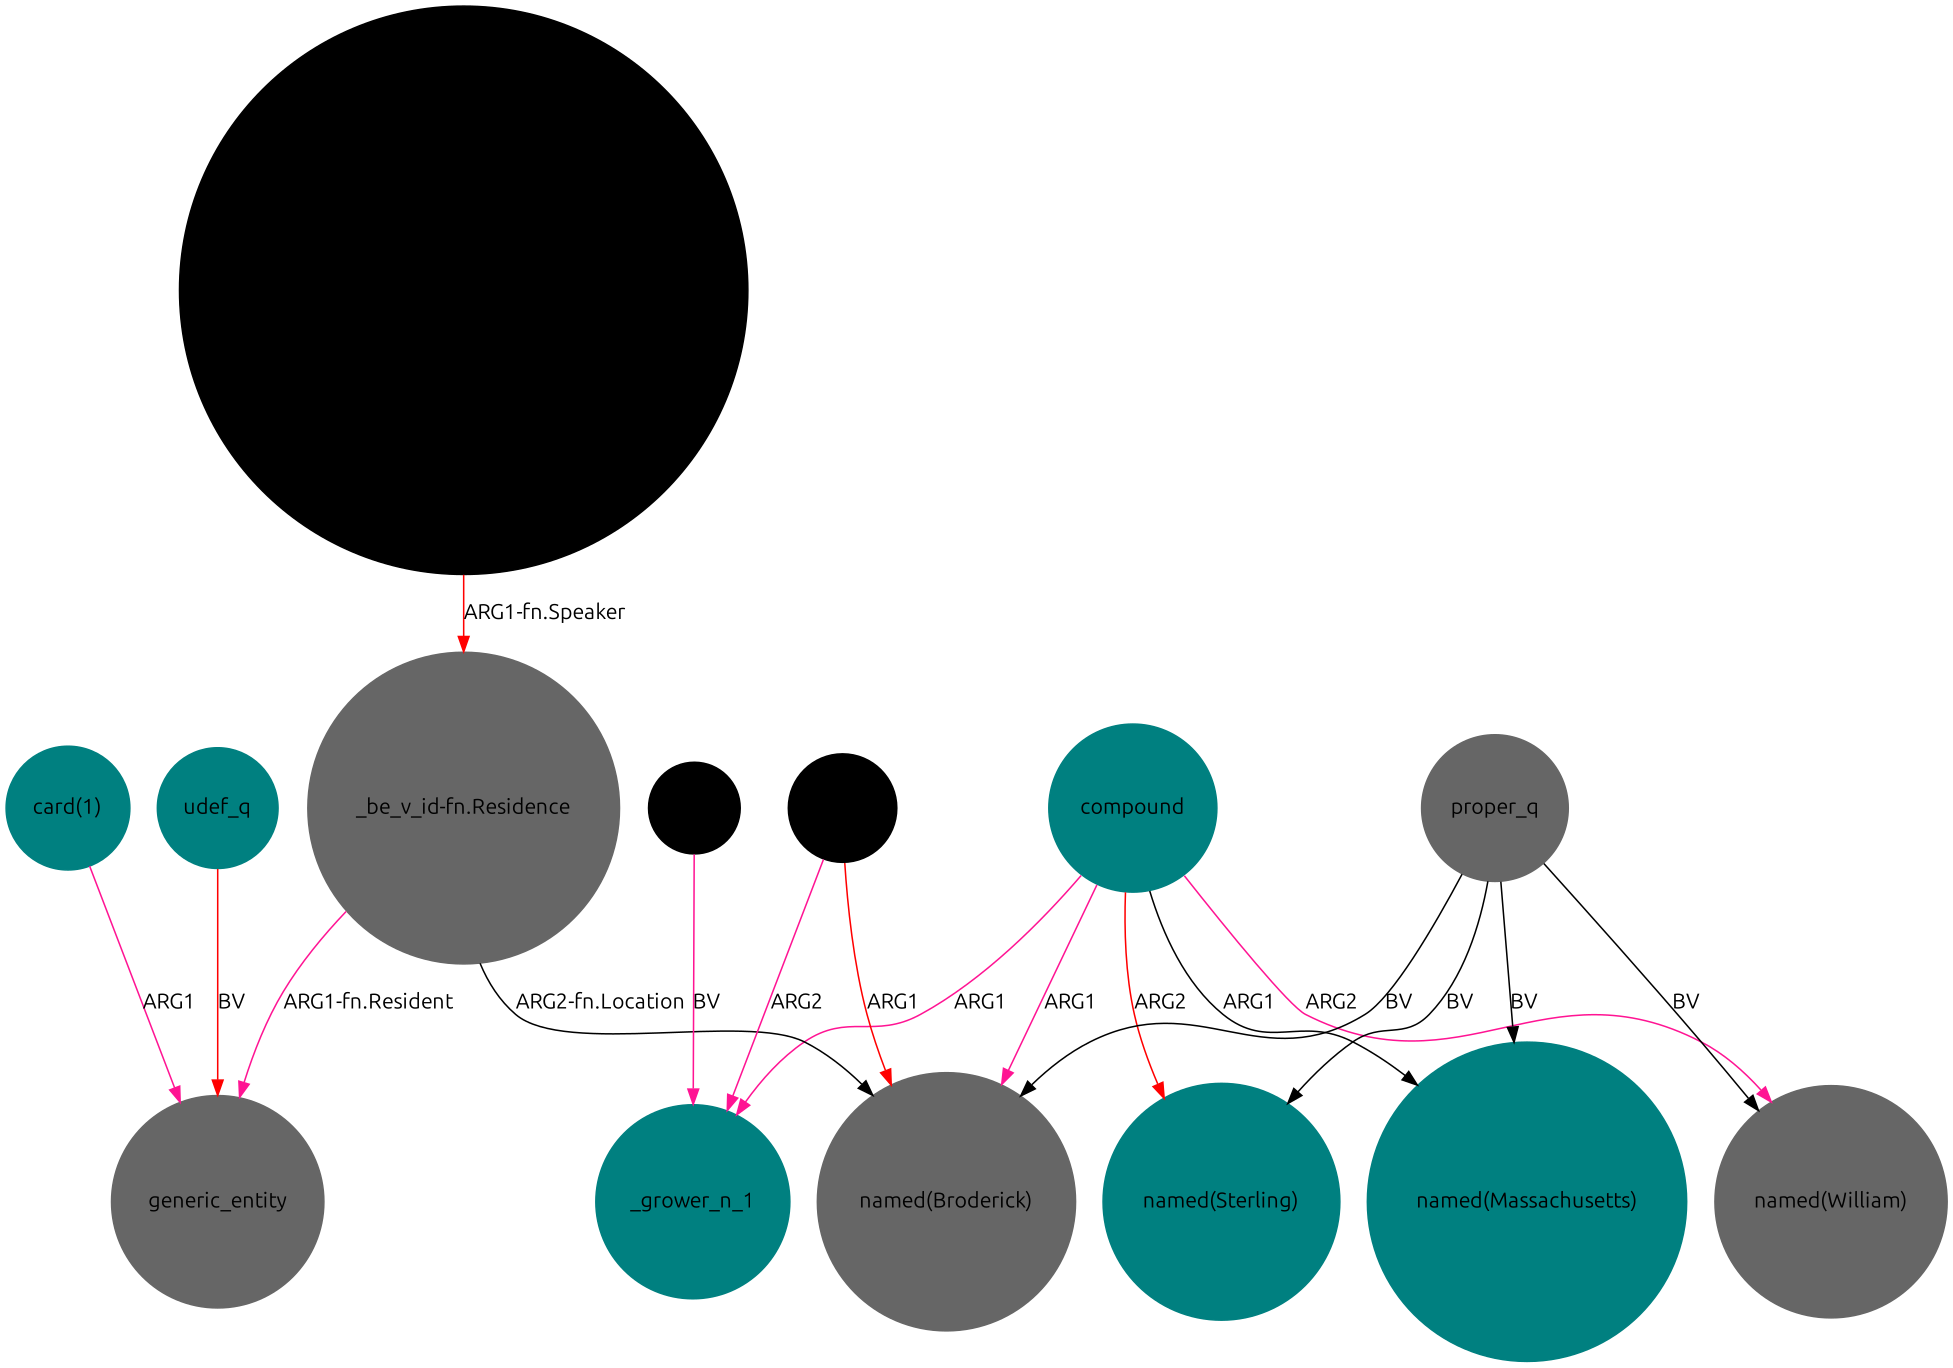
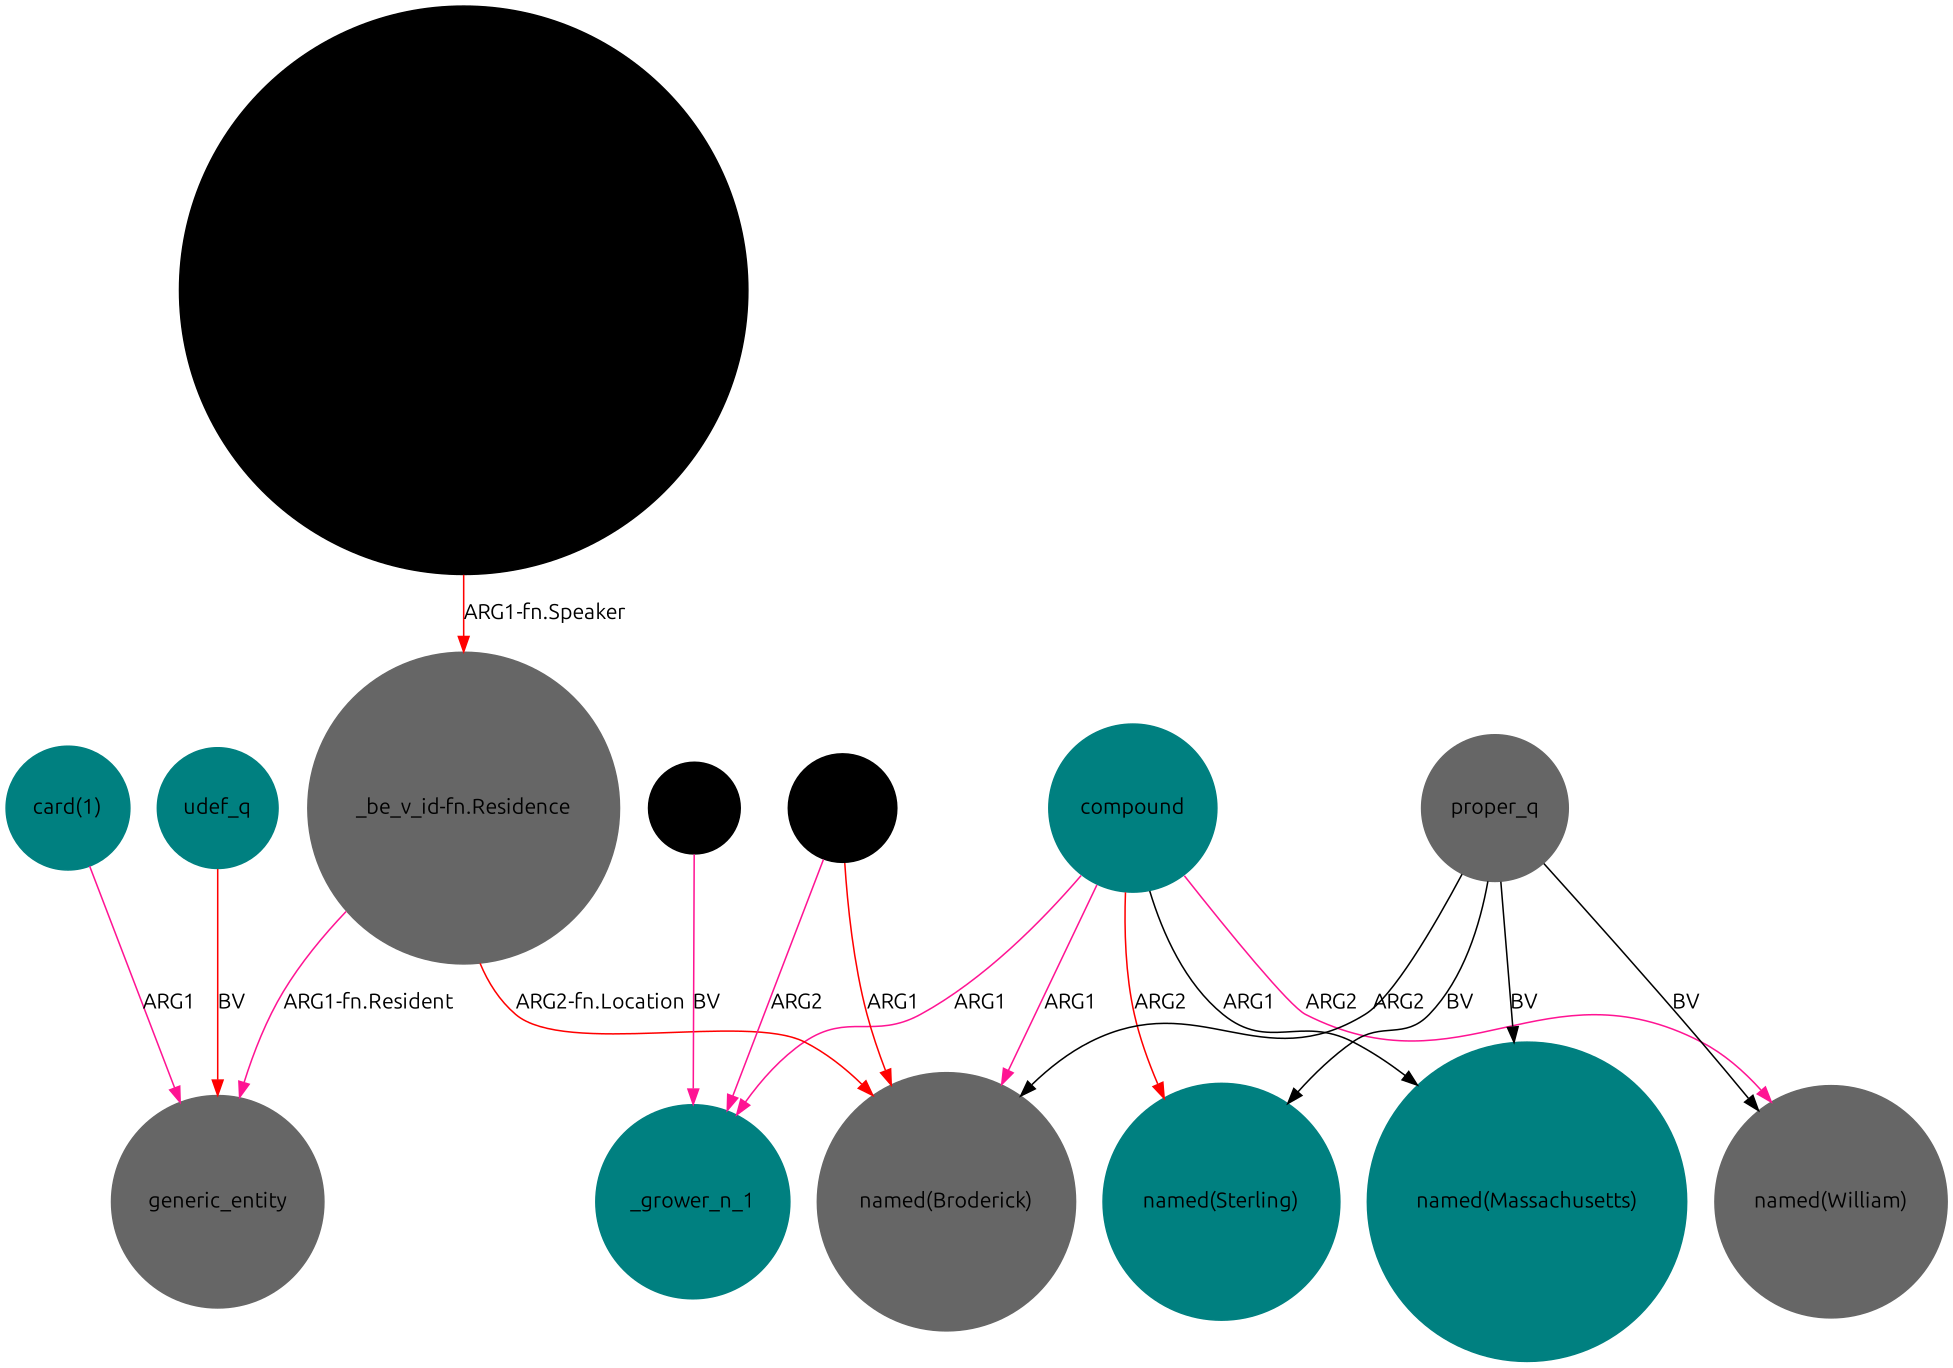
edge "proper_q" -> "named(Broderick)": label "BV" -> "ARG2"
edge "_be_v_id-fn.Residence" -> "named(Broderick)": color black -> red
